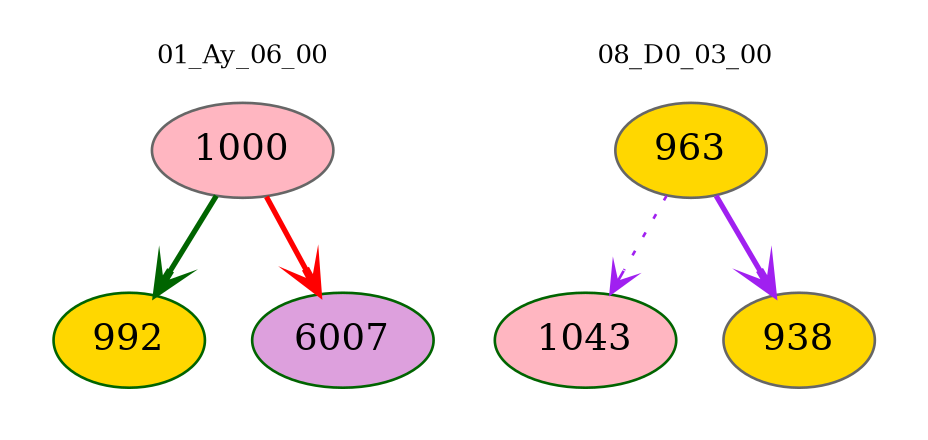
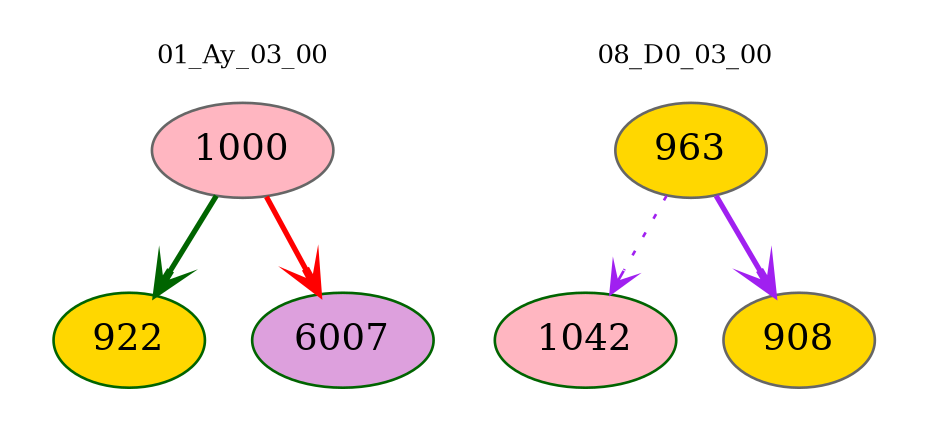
cluster "01_Ay_06_00": label "01_Ay_06_00" -> "01_Ay_03_00"
node "992": label "992" -> "922"
node "1043": label "1043" -> "1042"
node "938": label "938" -> "908"
